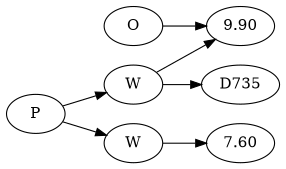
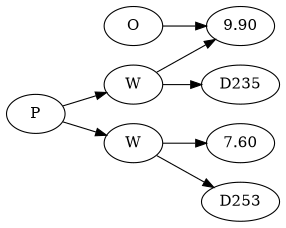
node "D735": label "D735" -> "D235"
node "D253": added
